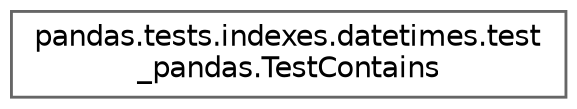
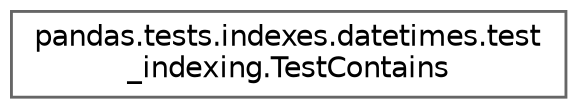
node "pandas.tests.indexes.datetimes.test _pandas.TestContains": label "pandas.tests.indexes.datetimes.test _pandas.TestContains" -> "pandas.tests.indexes.datetimes.test _indexing.TestContains"
